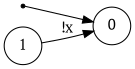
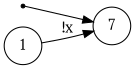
node "0": label "0" -> "7"
